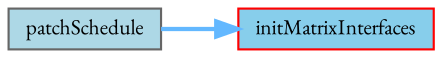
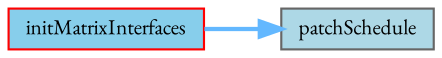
edge "patchSchedule" -> "initMatrixInterfaces": reversed
